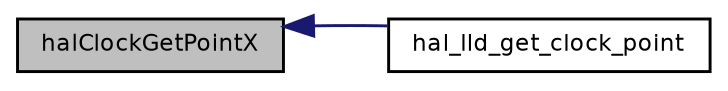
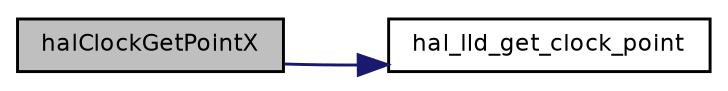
edge "hal_lld_get_clock_point" -> "halClockGetPointX": reversed
